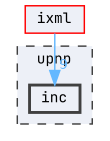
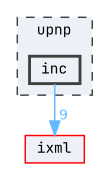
edge "ixml" -> "inc": reversed
